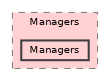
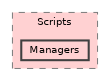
cluster "Managers": label "Managers" -> "Scripts"
